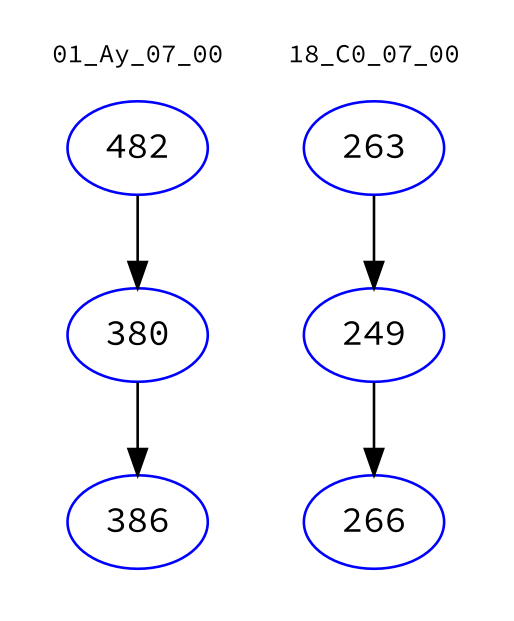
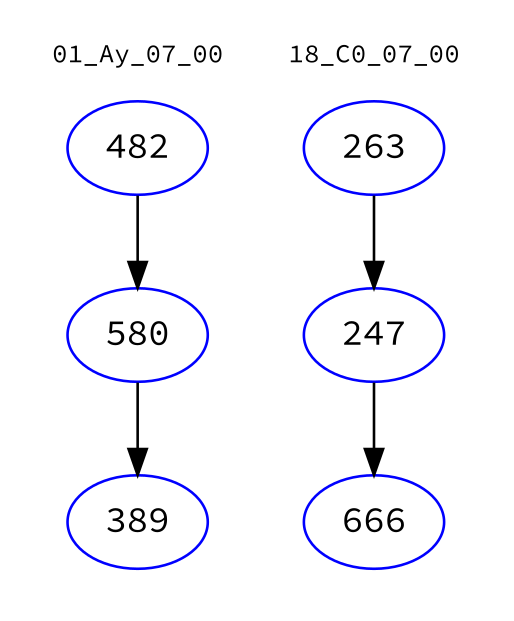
node "380": label "380" -> "580"
node "249": label "249" -> "247"
node "386": label "386" -> "389"
node "266": label "266" -> "666"
